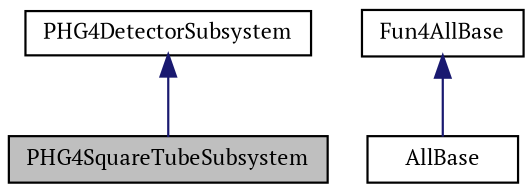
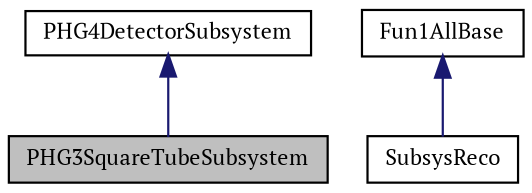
node "Fun4AllBase": label "Fun4AllBase" -> "Fun1AllBase"
node "PHG4SquareTubeSubsystem": label "PHG4SquareTubeSubsystem" -> "PHG3SquareTubeSubsystem"
node "AllBase": label "AllBase" -> "SubsysReco"
